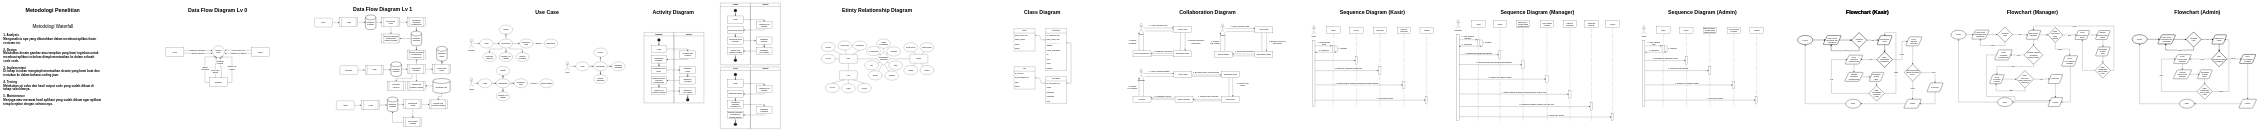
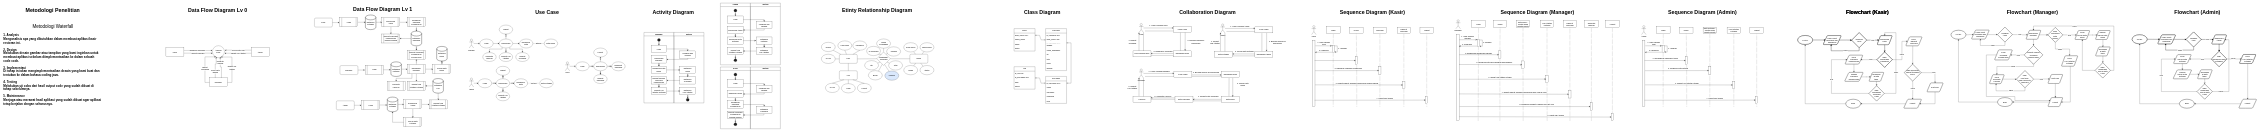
node "Kembal": fillcolor #ffffff -> #dae8fc
node "Database Log": size 17x15 -> 11x15
